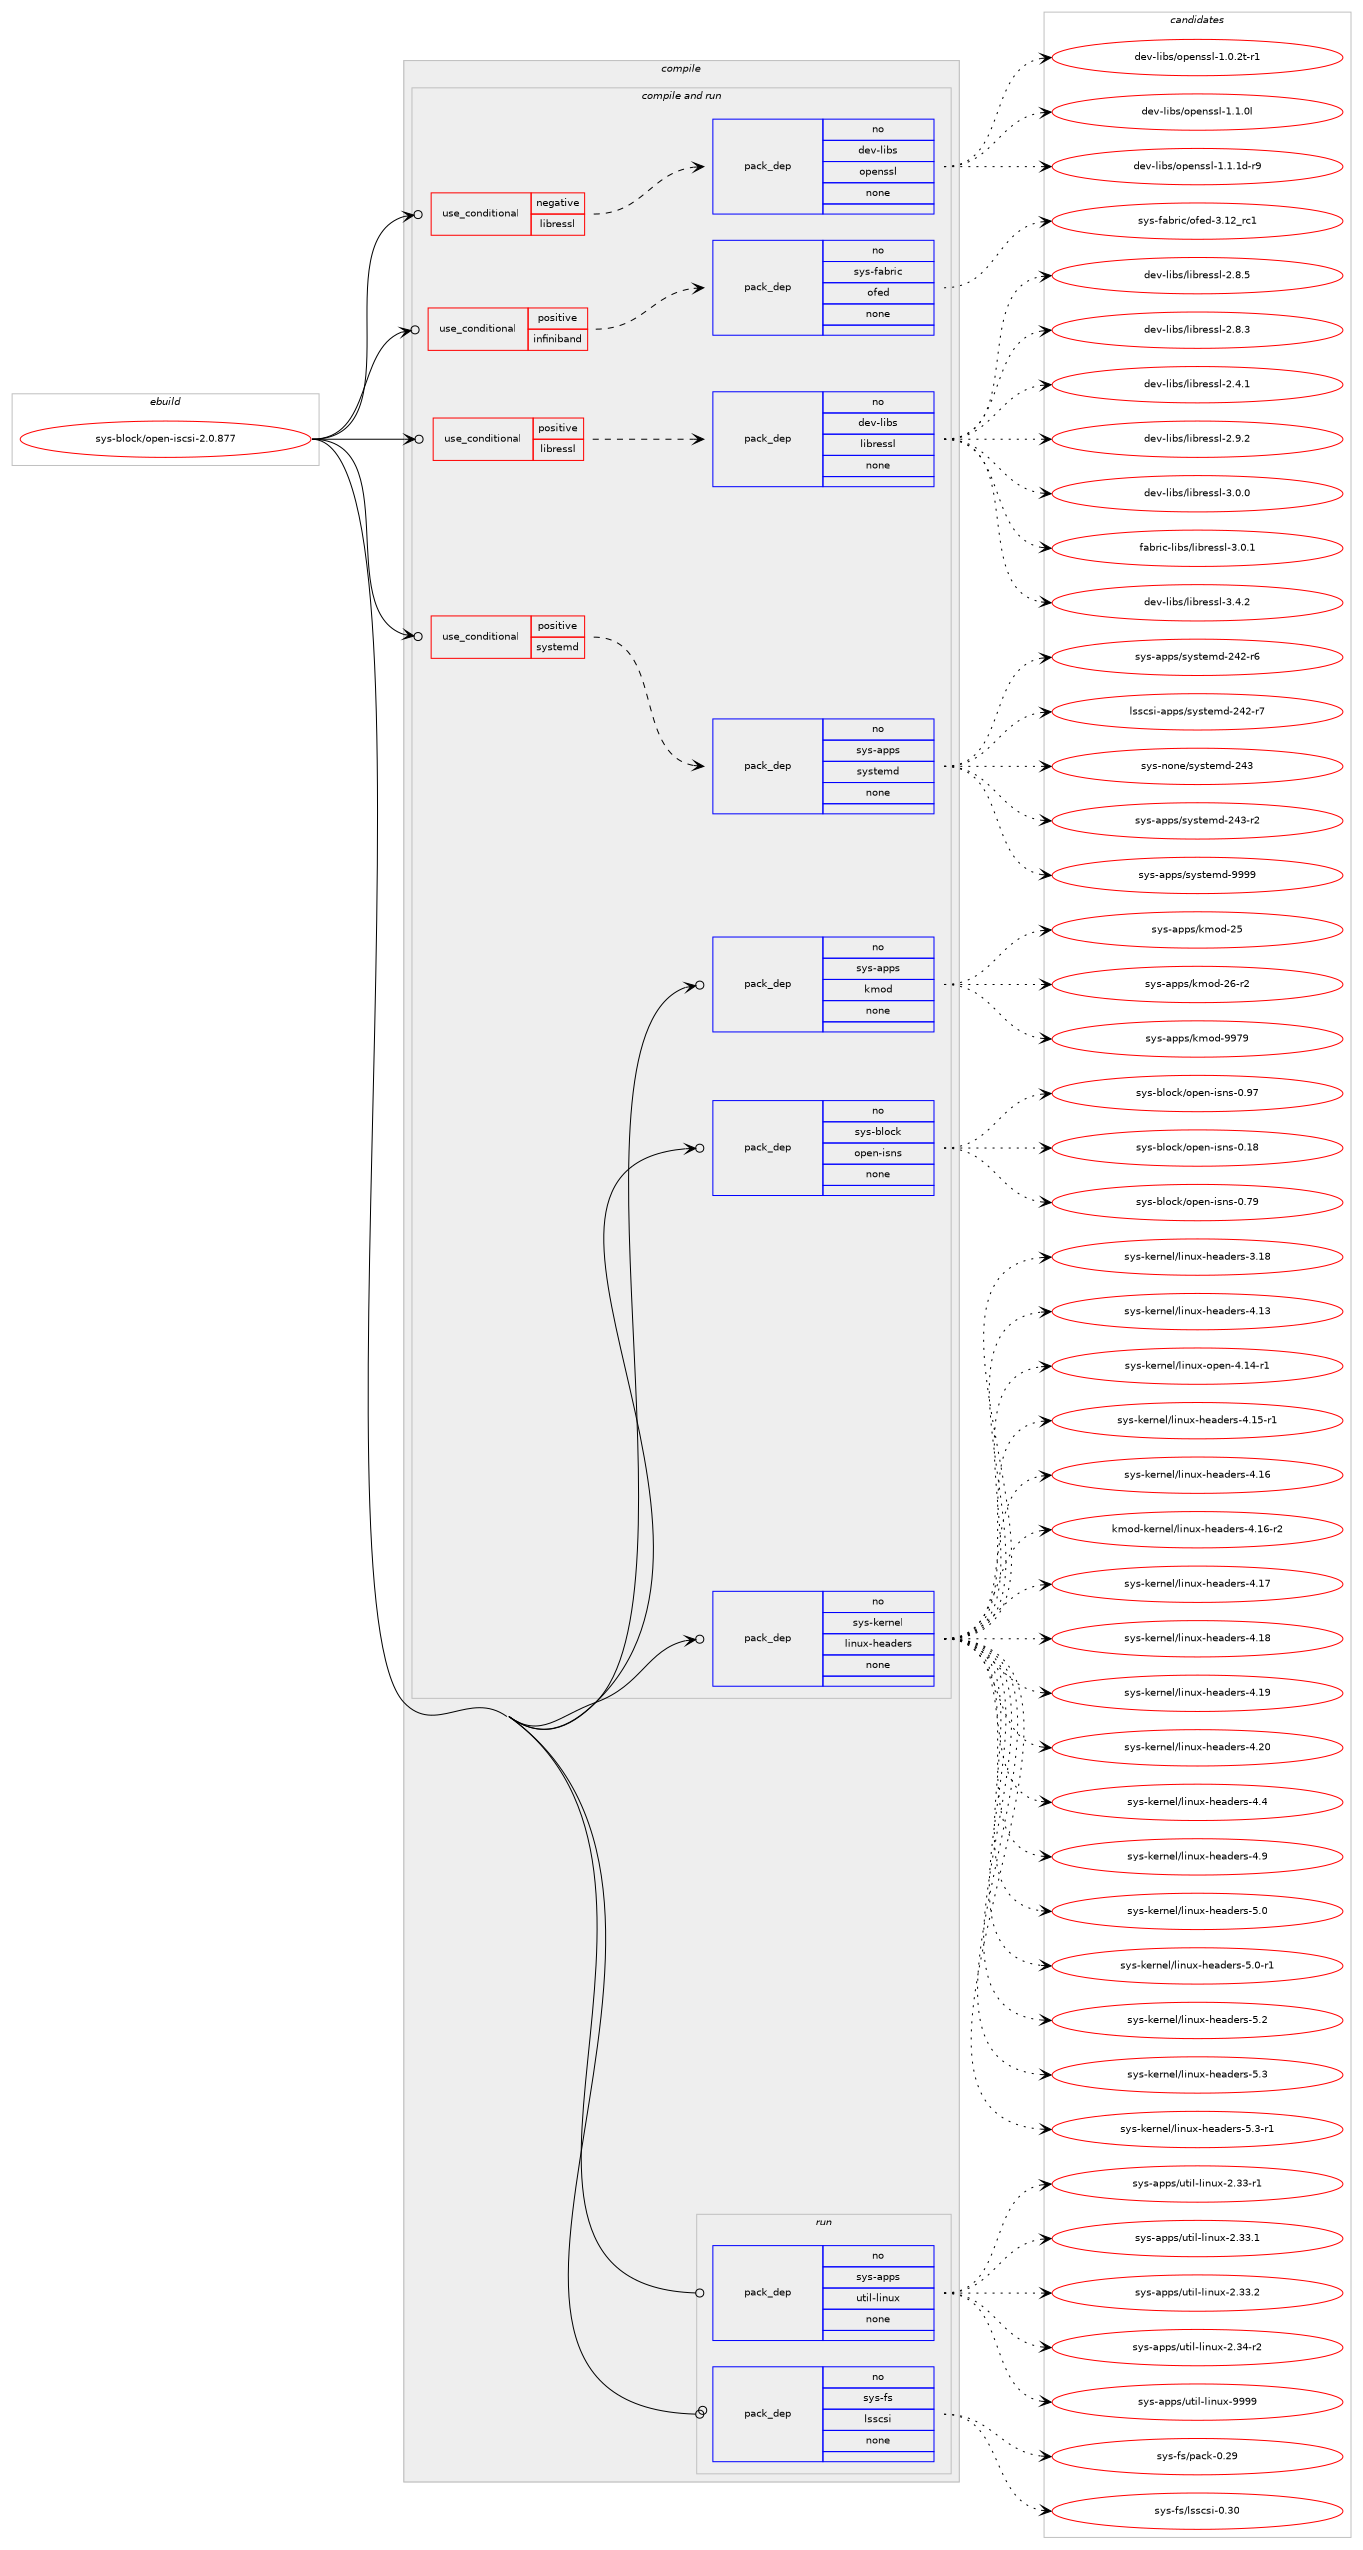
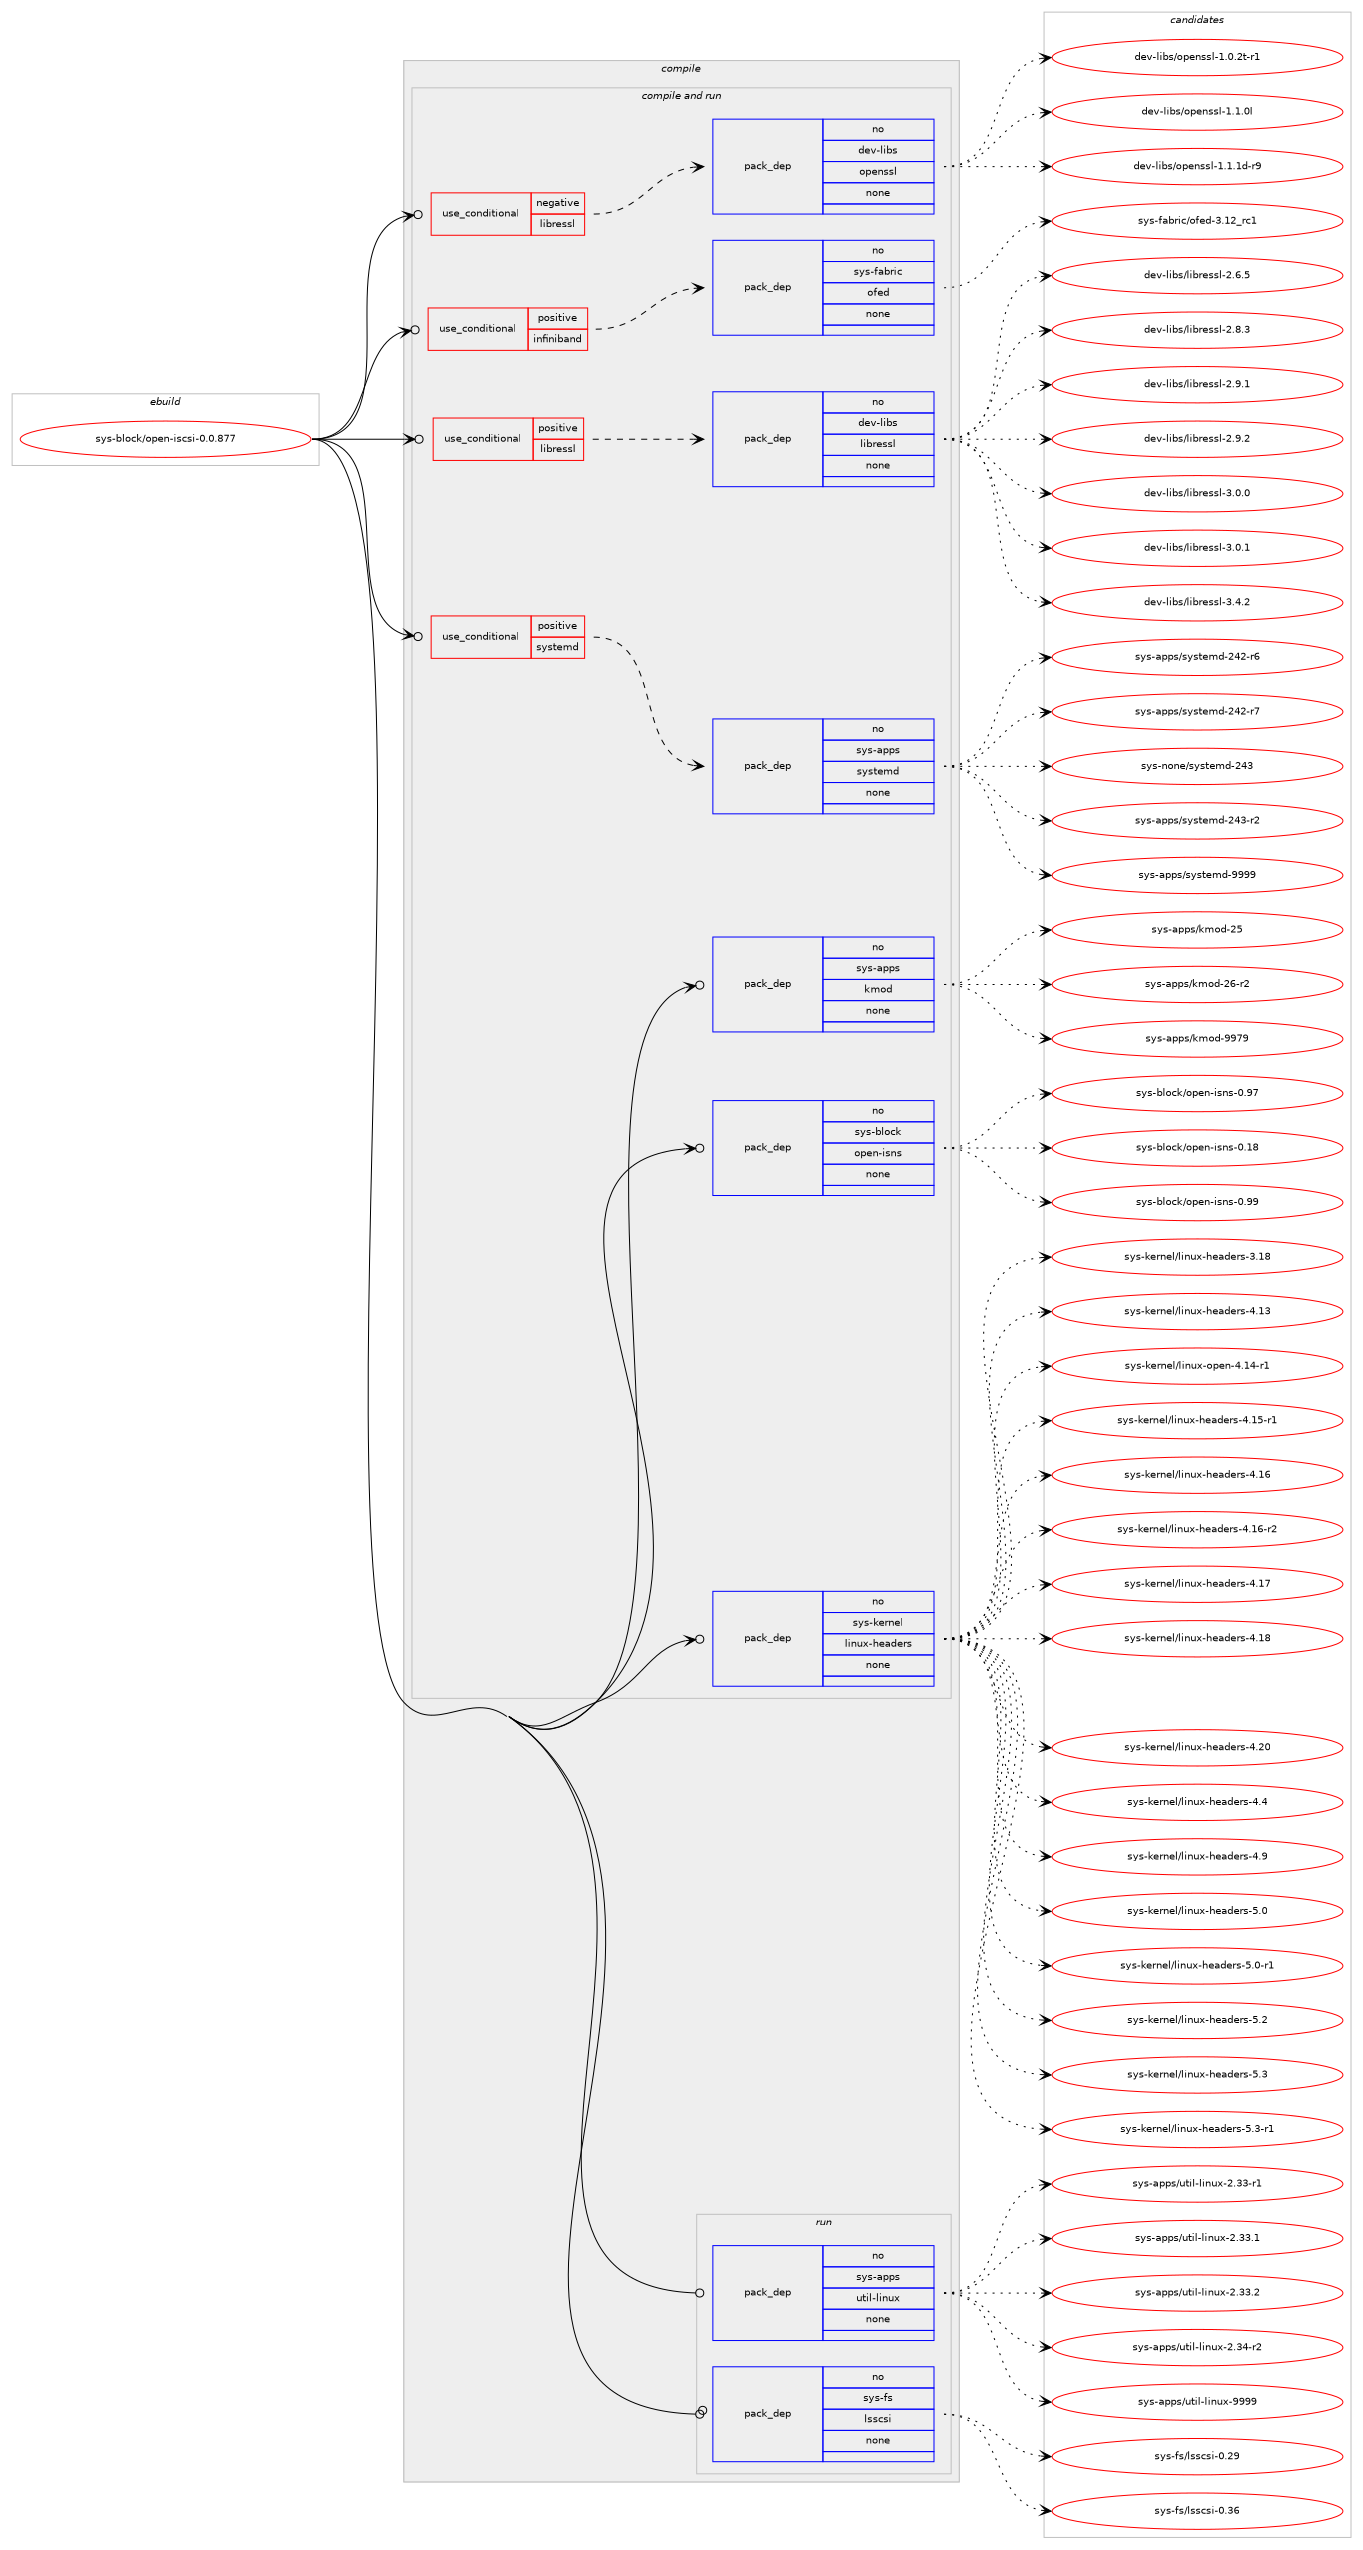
node "dev-libs/libressl-2.8.5": label "dev-libs/libressl-2.8.5" -> "dev-libs/libressl-2.6.5"
node "dev-libs/libressl-2.4.1": label "dev-libs/libressl-2.4.1" -> "dev-libs/libressl-2.9.1"
node "sys-block/open-iscsi-2.0.877": label "sys-block/open-iscsi-2.0.877" -> "sys-block/open-iscsi-0.0.877"
node "fabric-libs/libressl-3.0.1": label "fabric-libs/libressl-3.0.1" -> "dev-libs/libressl-3.0.1"
node "lsscsi-apps/systemd-242-r7": label "lsscsi-apps/systemd-242-r7" -> "sys-apps/systemd-242-r7"
node "sys-block/open-isns-0.79": label "sys-block/open-isns-0.79" -> "sys-block/open-isns-0.99"
node "kmod-kernel/linux-headers-4.16-r2": label "kmod-kernel/linux-headers-4.16-r2" -> "sys-kernel/linux-headers-4.16-r2"
node "sys-kernel/linux-headers-4.19": removed
node "sys-fs/pack-0.29": label "sys-fs/pack-0.29" -> "sys-fs/lsscsi-0.29"
node "sys-fs/lsscsi-0.30": label "sys-fs/lsscsi-0.30" -> "sys-fs/lsscsi-0.36"
